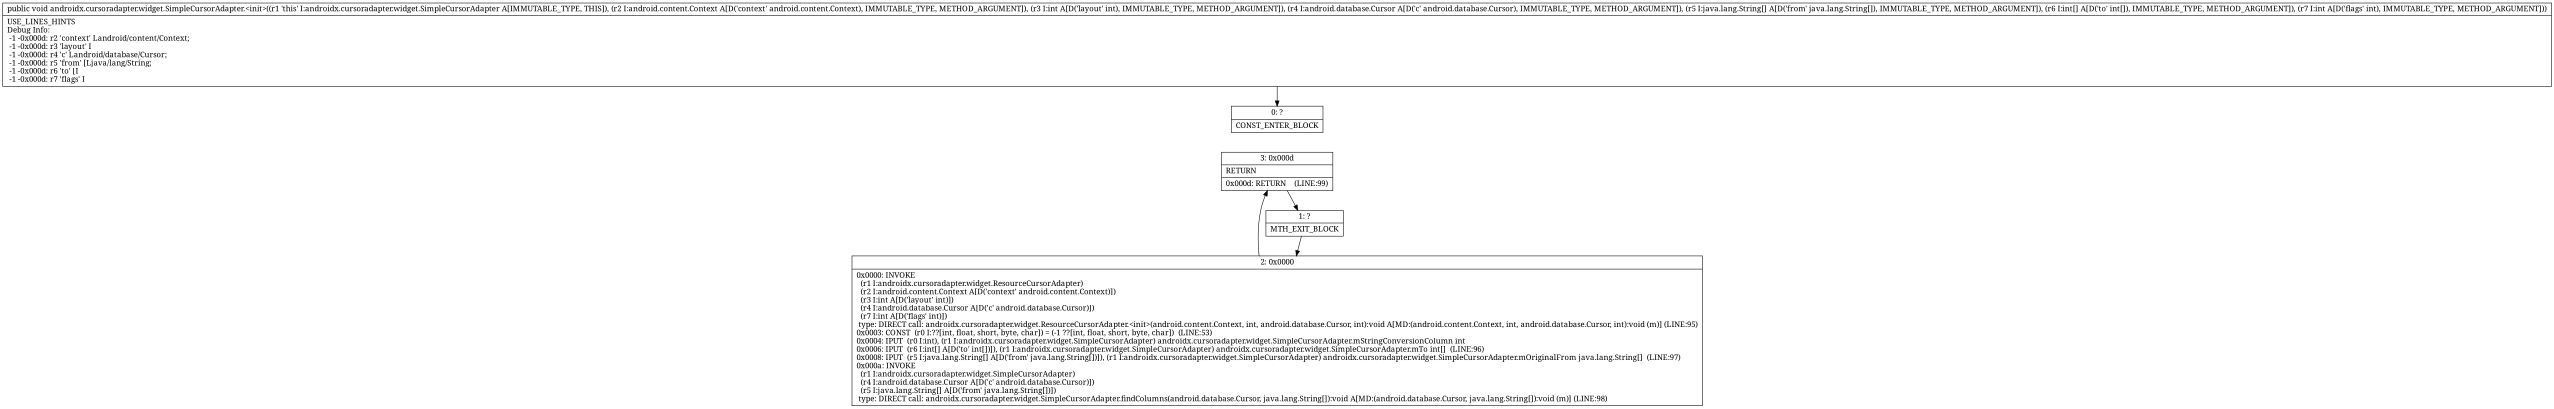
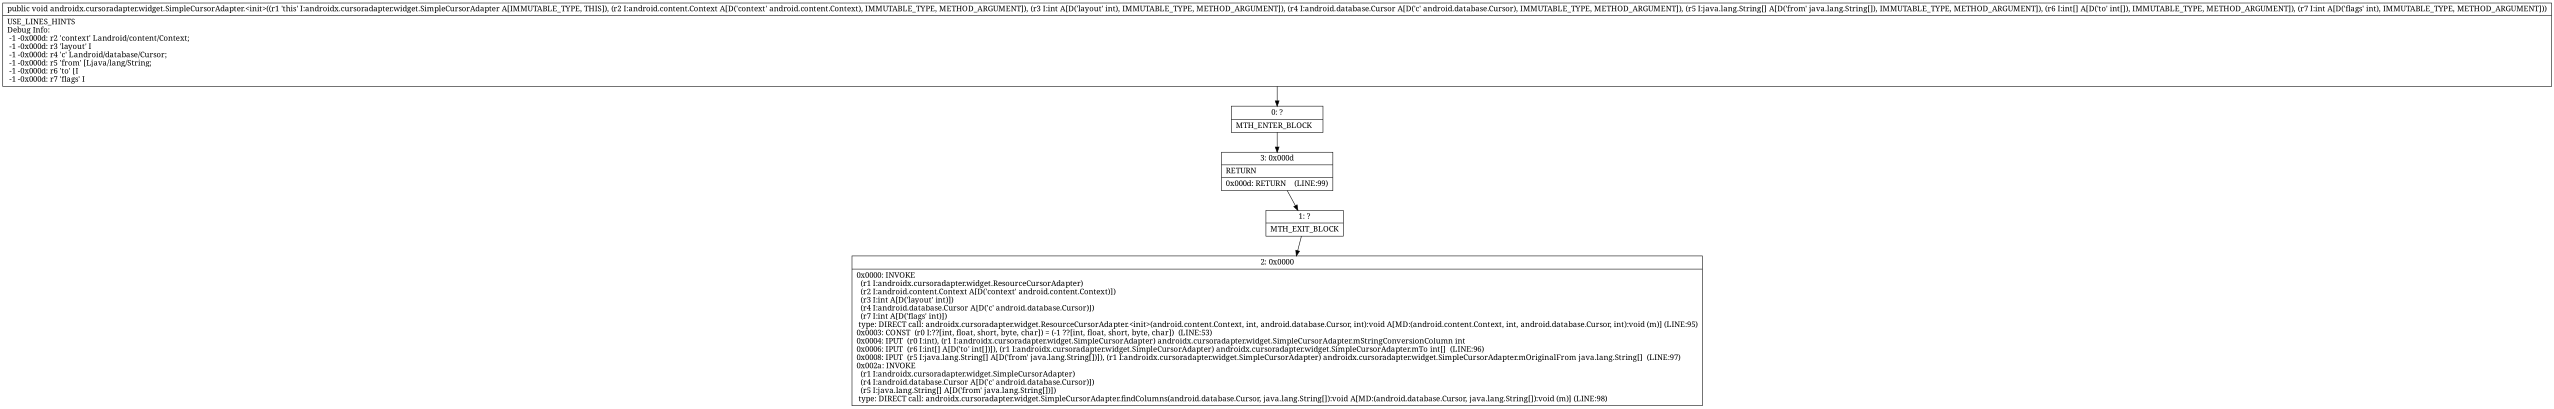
node "0: ?": text "CONST_ENTER_BLOCK" -> "MTH_ENTER_BLOCK"
edge "2: 0x0000" -> "3: 0x000d": now "0: ?" -> "3: 0x000d"
node "2: 0x0000": text "0x000a: INVOKE" -> "0x002a: INVOKE"
